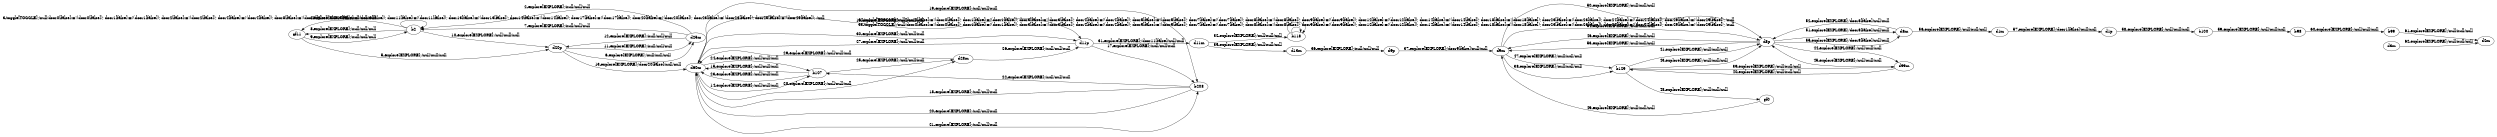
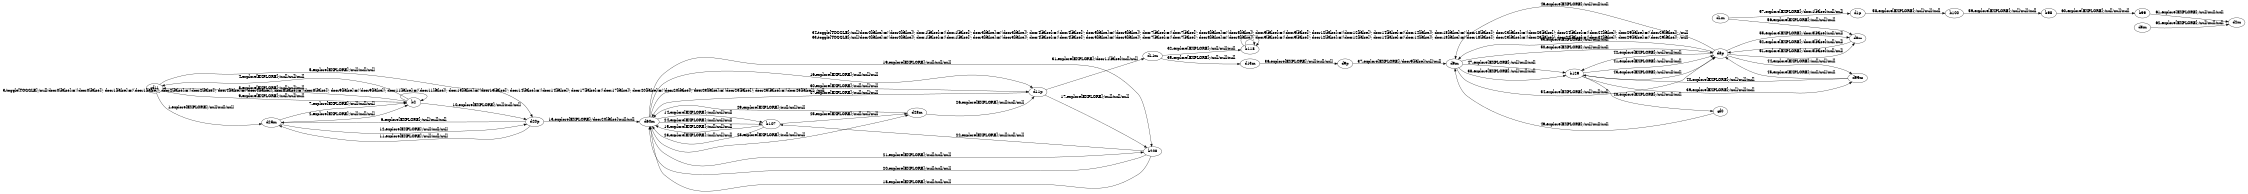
edge "d8m" -> "d1m": reversed
edge "d8p" -> "b129": added, label "42-explore[EXPLORE];/null/null/null"
edge "gf11" -> "d25m": added, label "1-explore[EXPLORE];/null/null/null"
